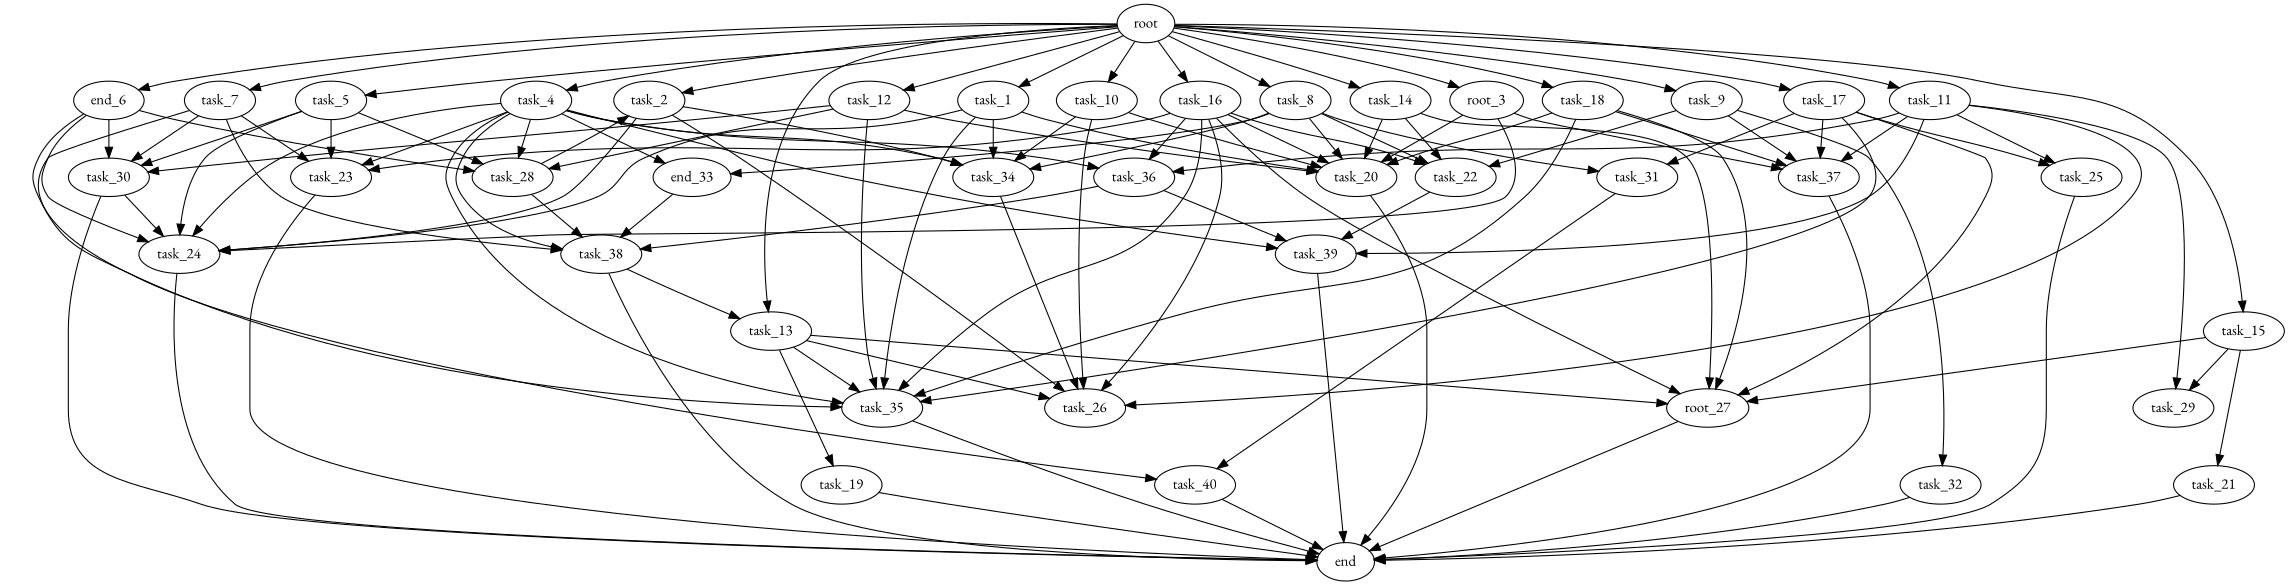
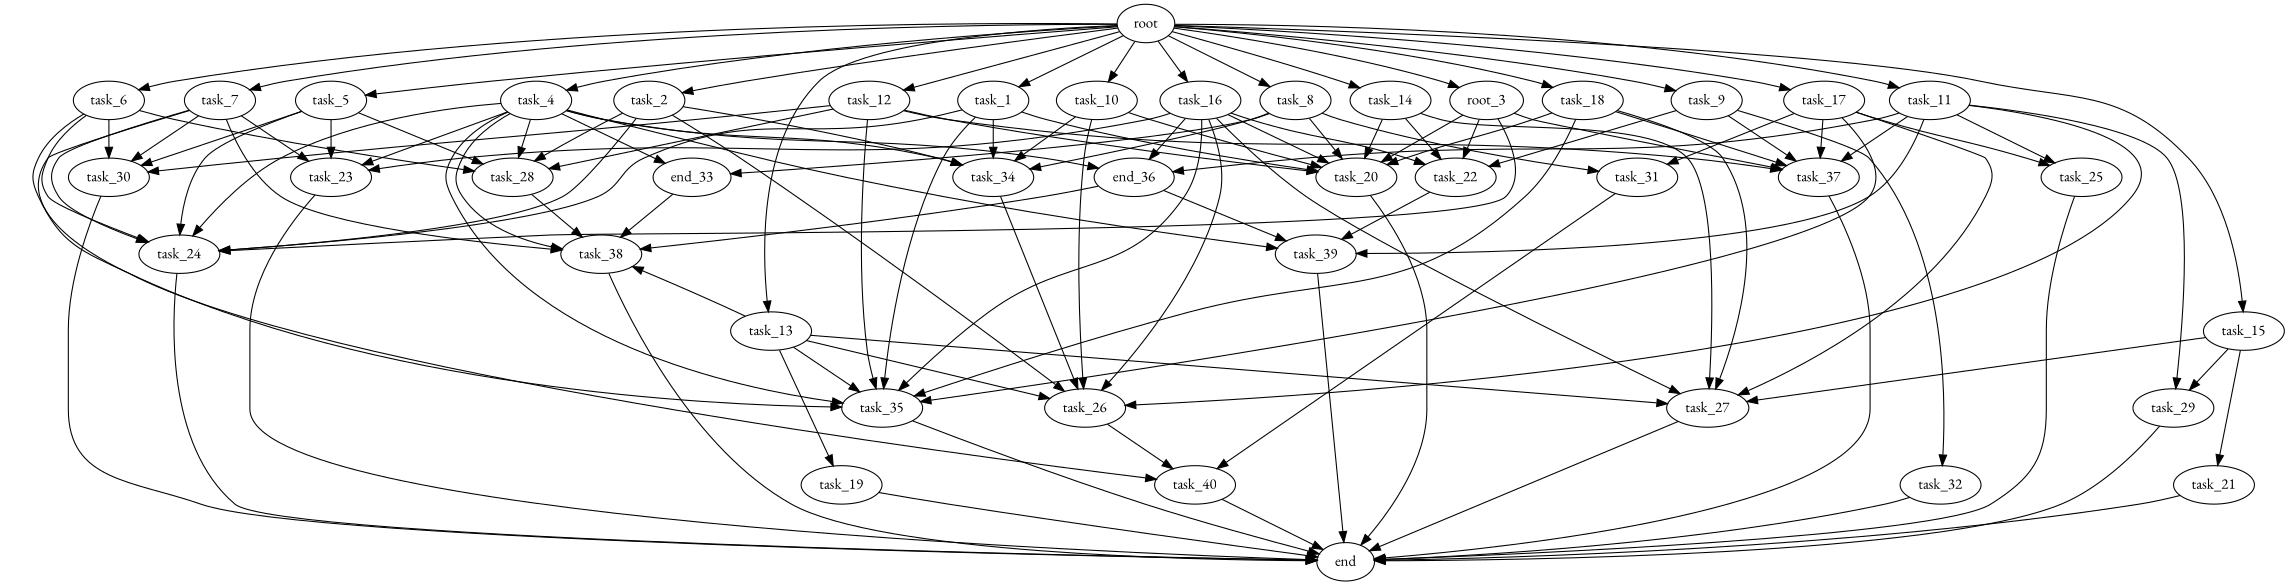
node "end_6": label "end_6" -> "task_6"
edge "task_8" -> "task_22": now "root_3" -> "task_22"
edge "task_28" -> "task_2": reversed
edge "task_12" -> "task_37": added
node "task_36": label "task_36" -> "end_36"
edge "task_30" -> "task_24": now "task_7" -> "task_24"
edge "task_38" -> "task_13": reversed
node "root_27": label "root_27" -> "task_27"
edge "task_26" -> "task_40": added
edge "task_29" -> "end": added
